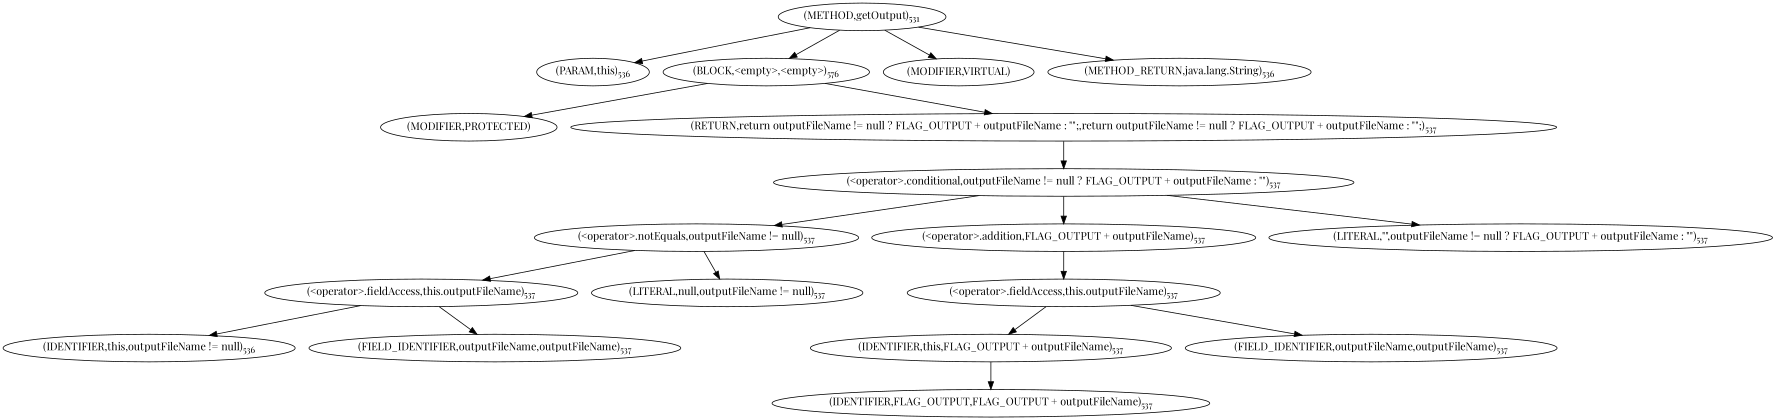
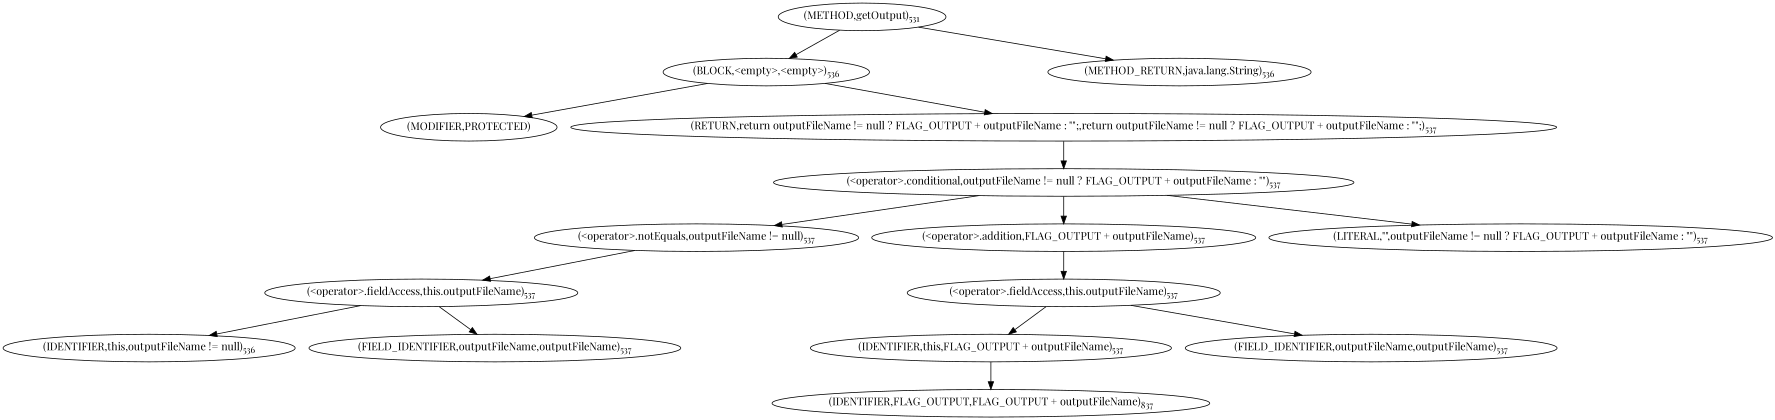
node "(BLOCK,<empty>,<empty>)": text "576" -> "536"
node "(PARAM,this)": removed
node "(MODIFIER,VIRTUAL)": removed
node "(LITERAL,null,outputFileName != null)": removed
node "(IDENTIFIER,FLAG_OUTPUT,FLAG_OUTPUT + outputFileName)": text "537" -> "837"
